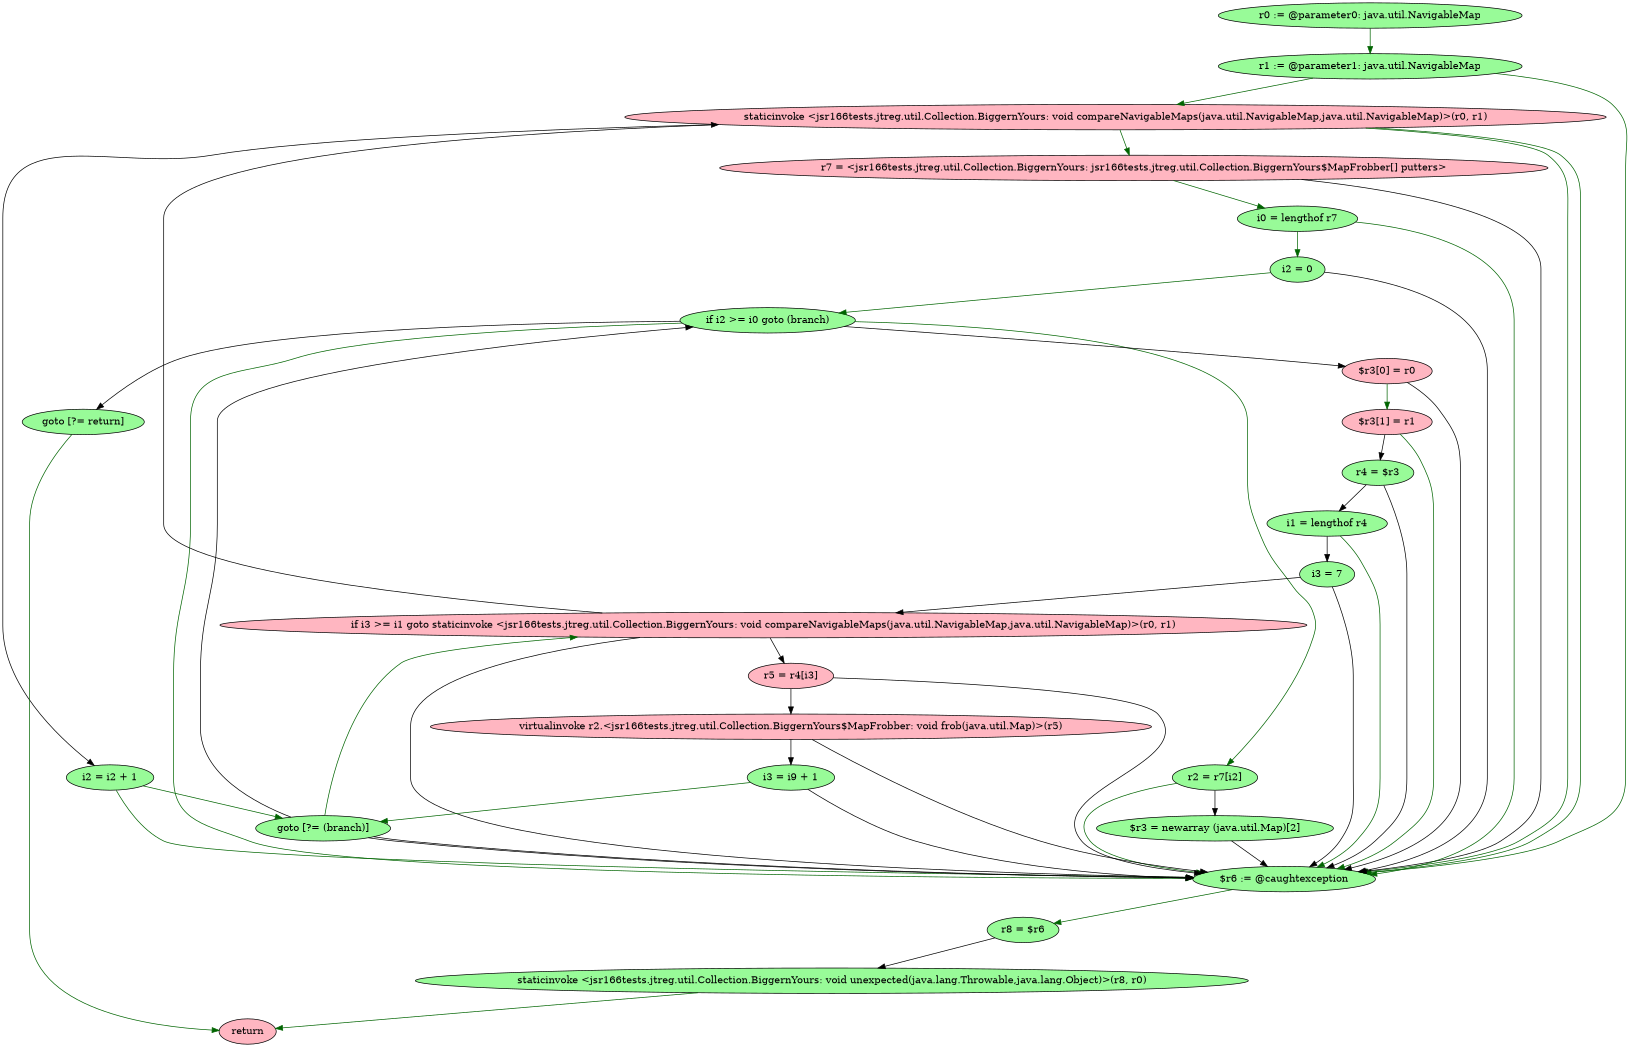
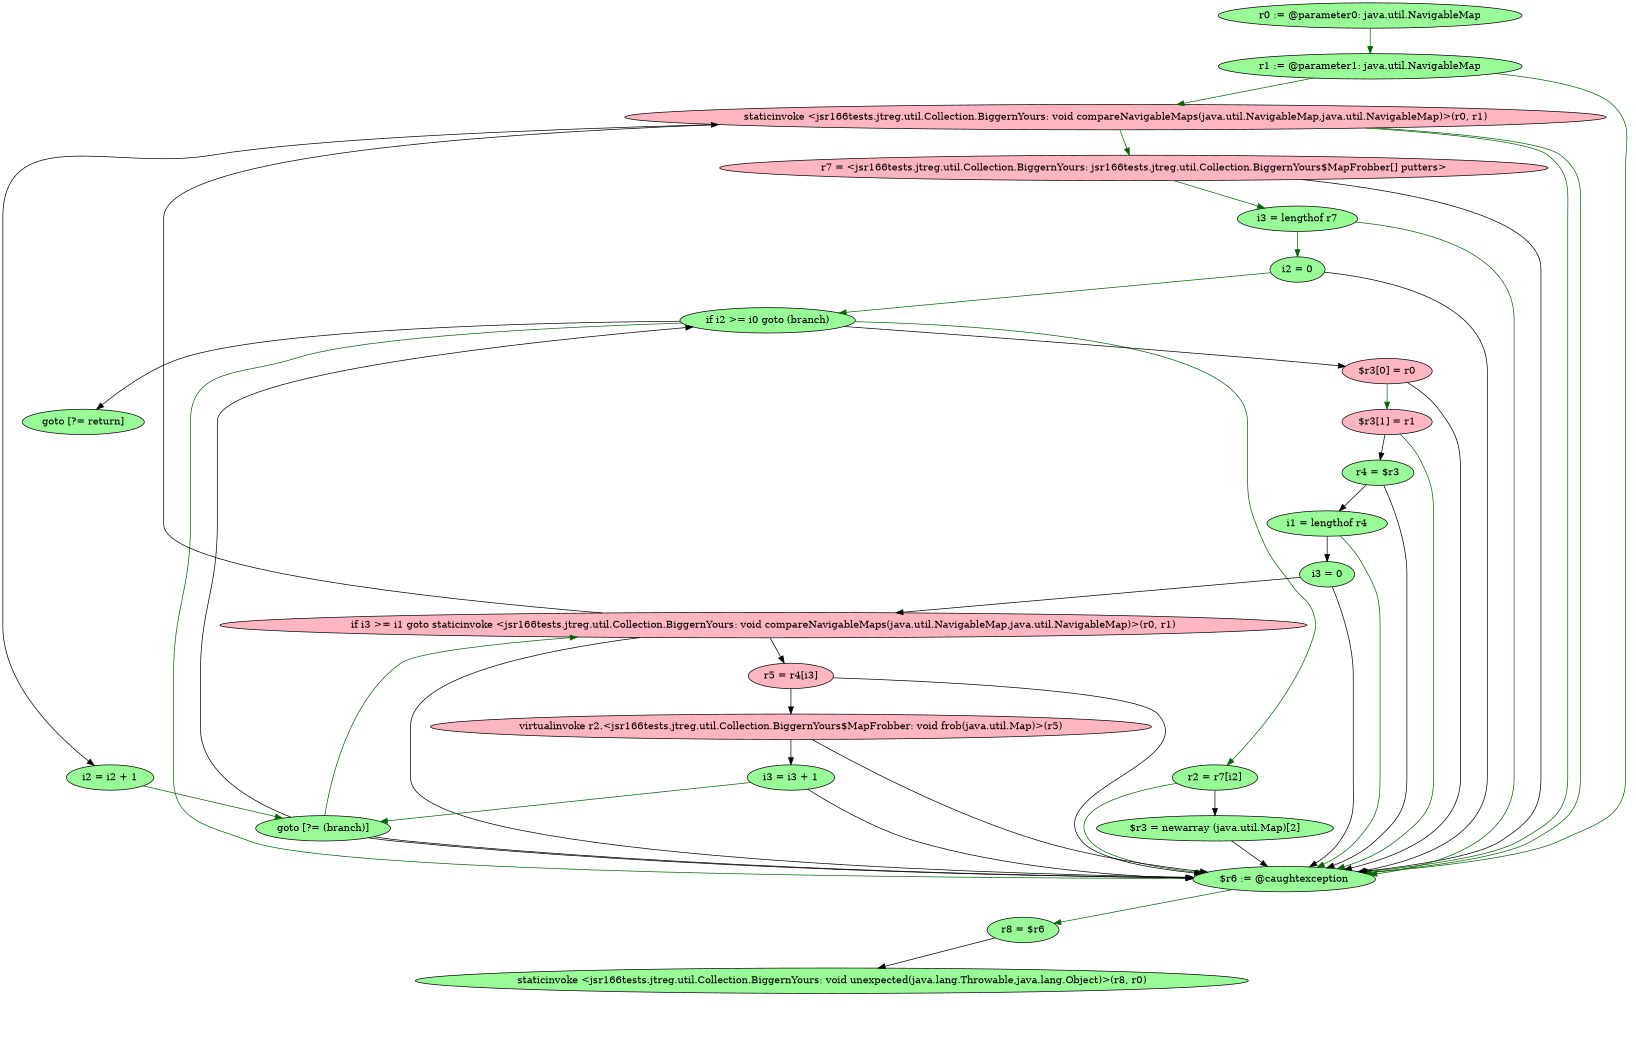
node "i0 = lengthof r7": label "i0 = lengthof r7" -> "i3 = lengthof r7"
node "i3 = 7": label "i3 = 7" -> "i3 = 0"
node "i3 = i9 + 1": label "i3 = i9 + 1" -> "i3 = i3 + 1"
edge "i2 = i2 + 1" -> "$r6 := @caughtexception": removed
node "return": removed
